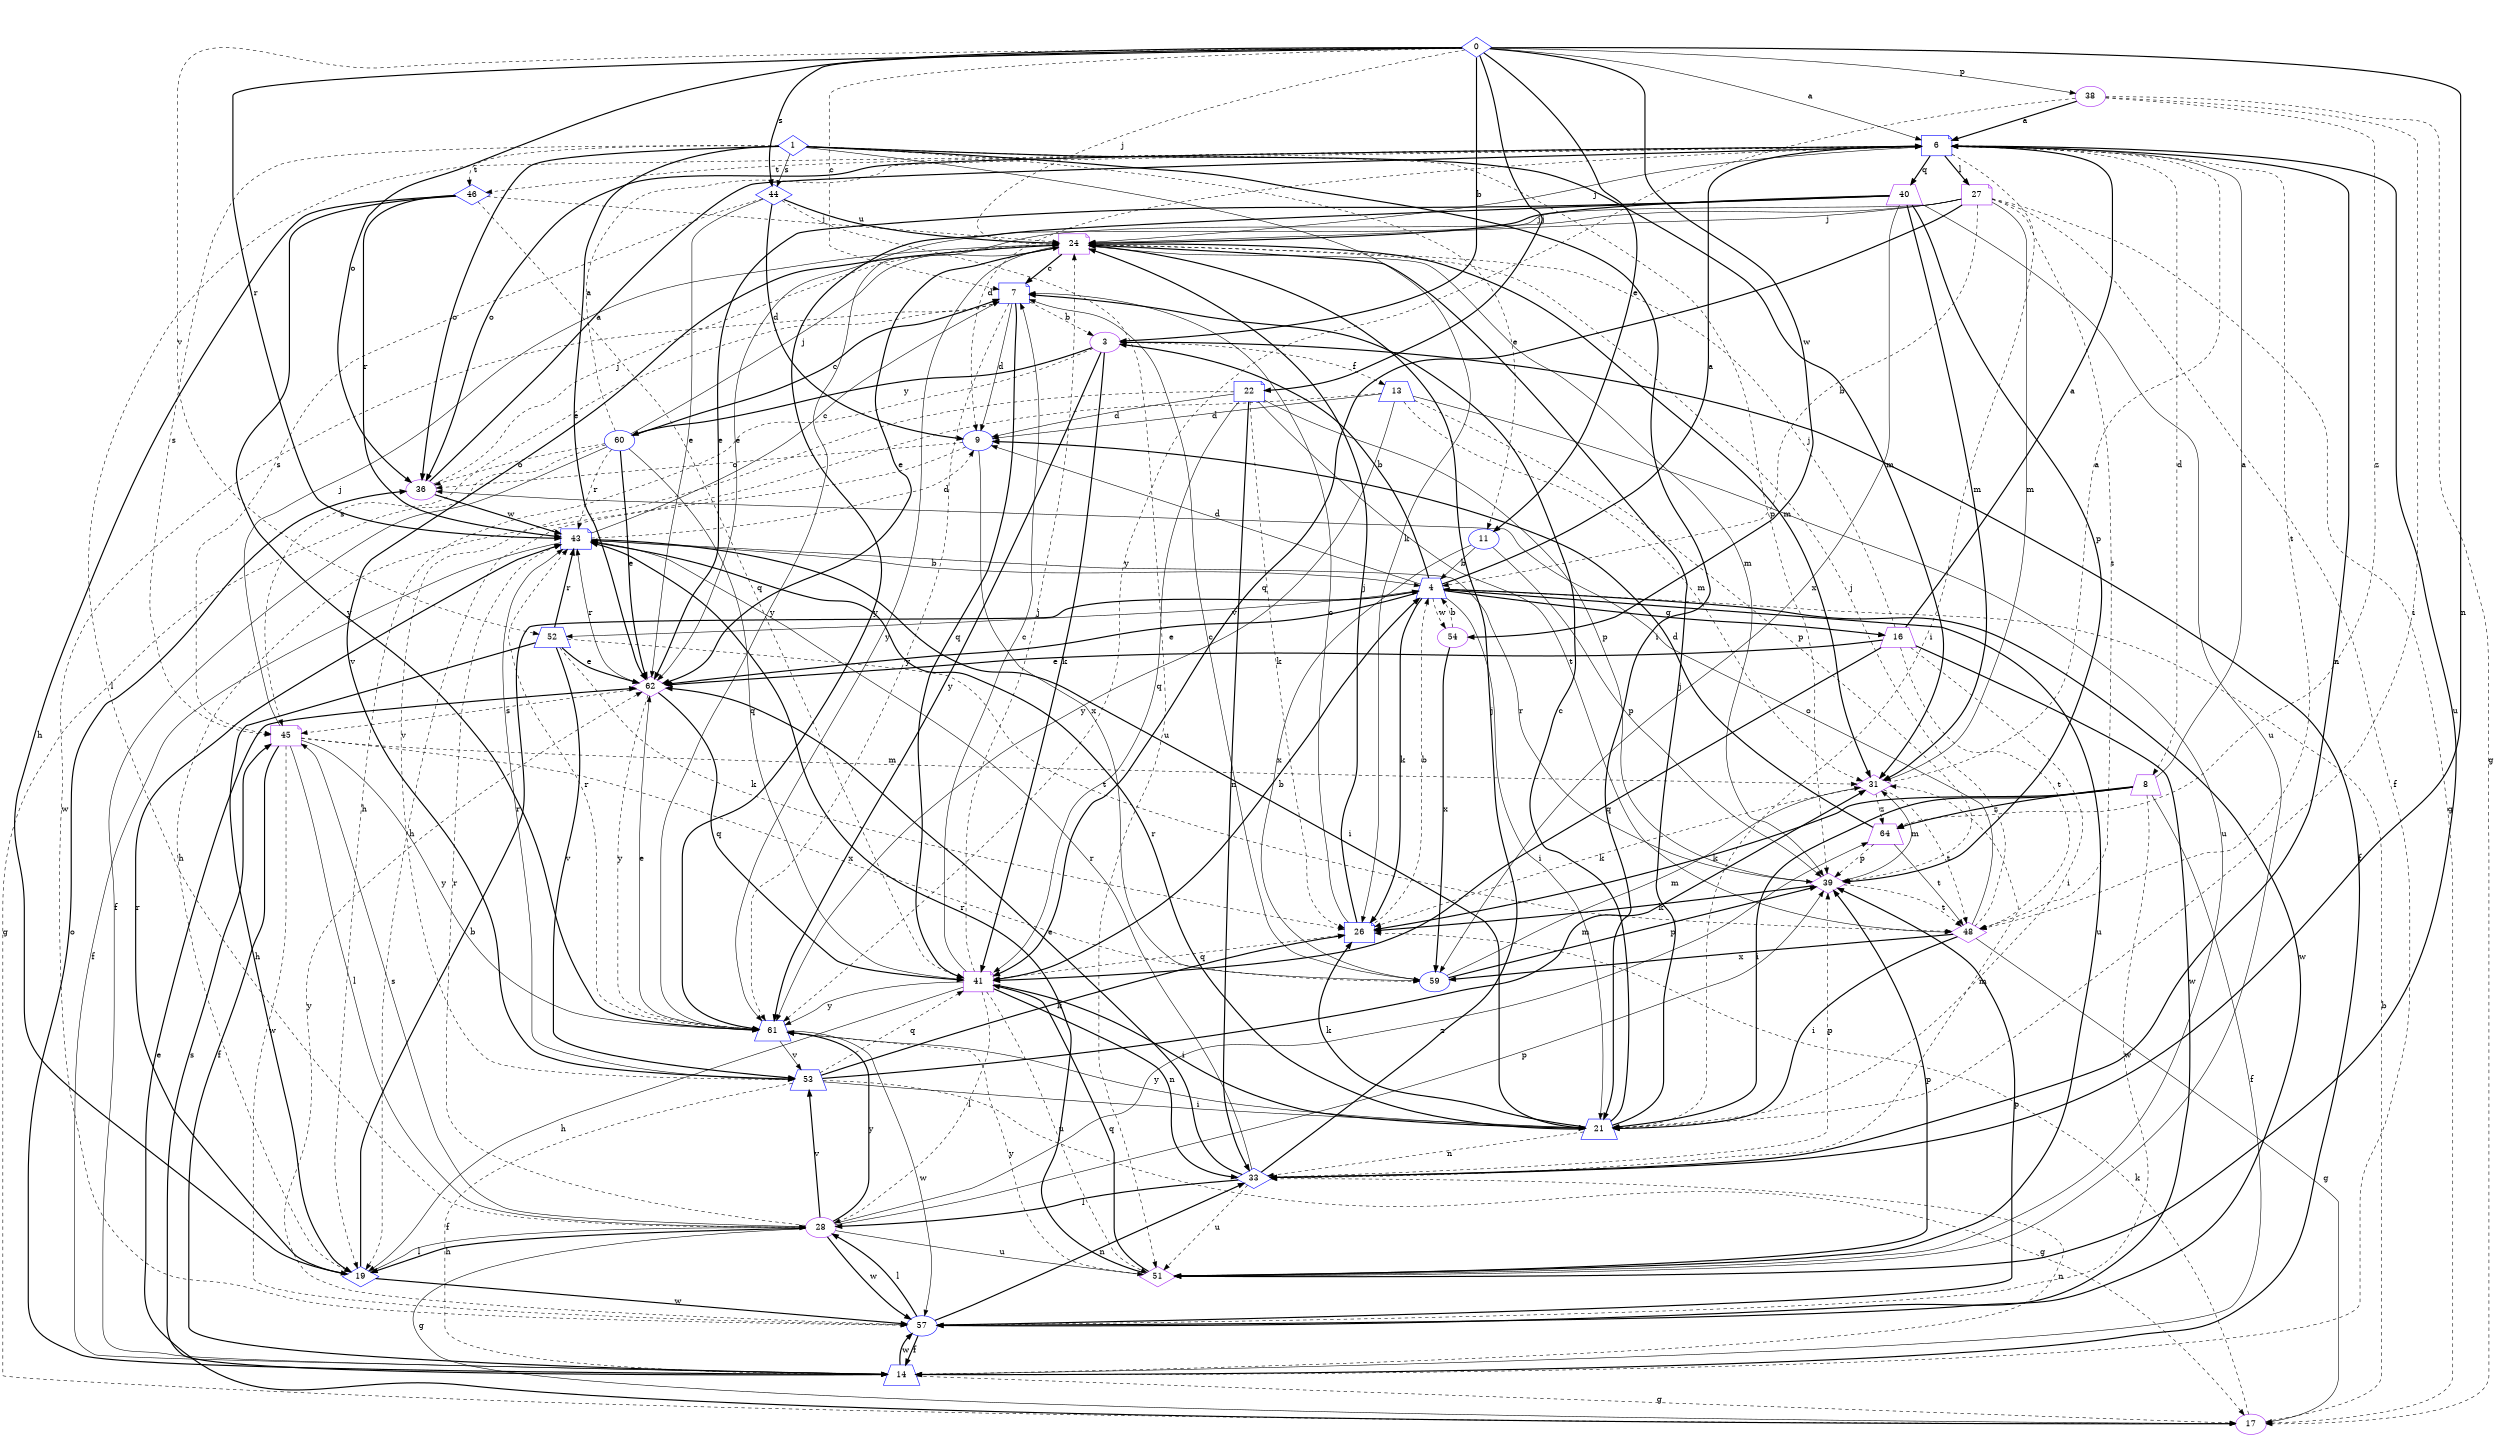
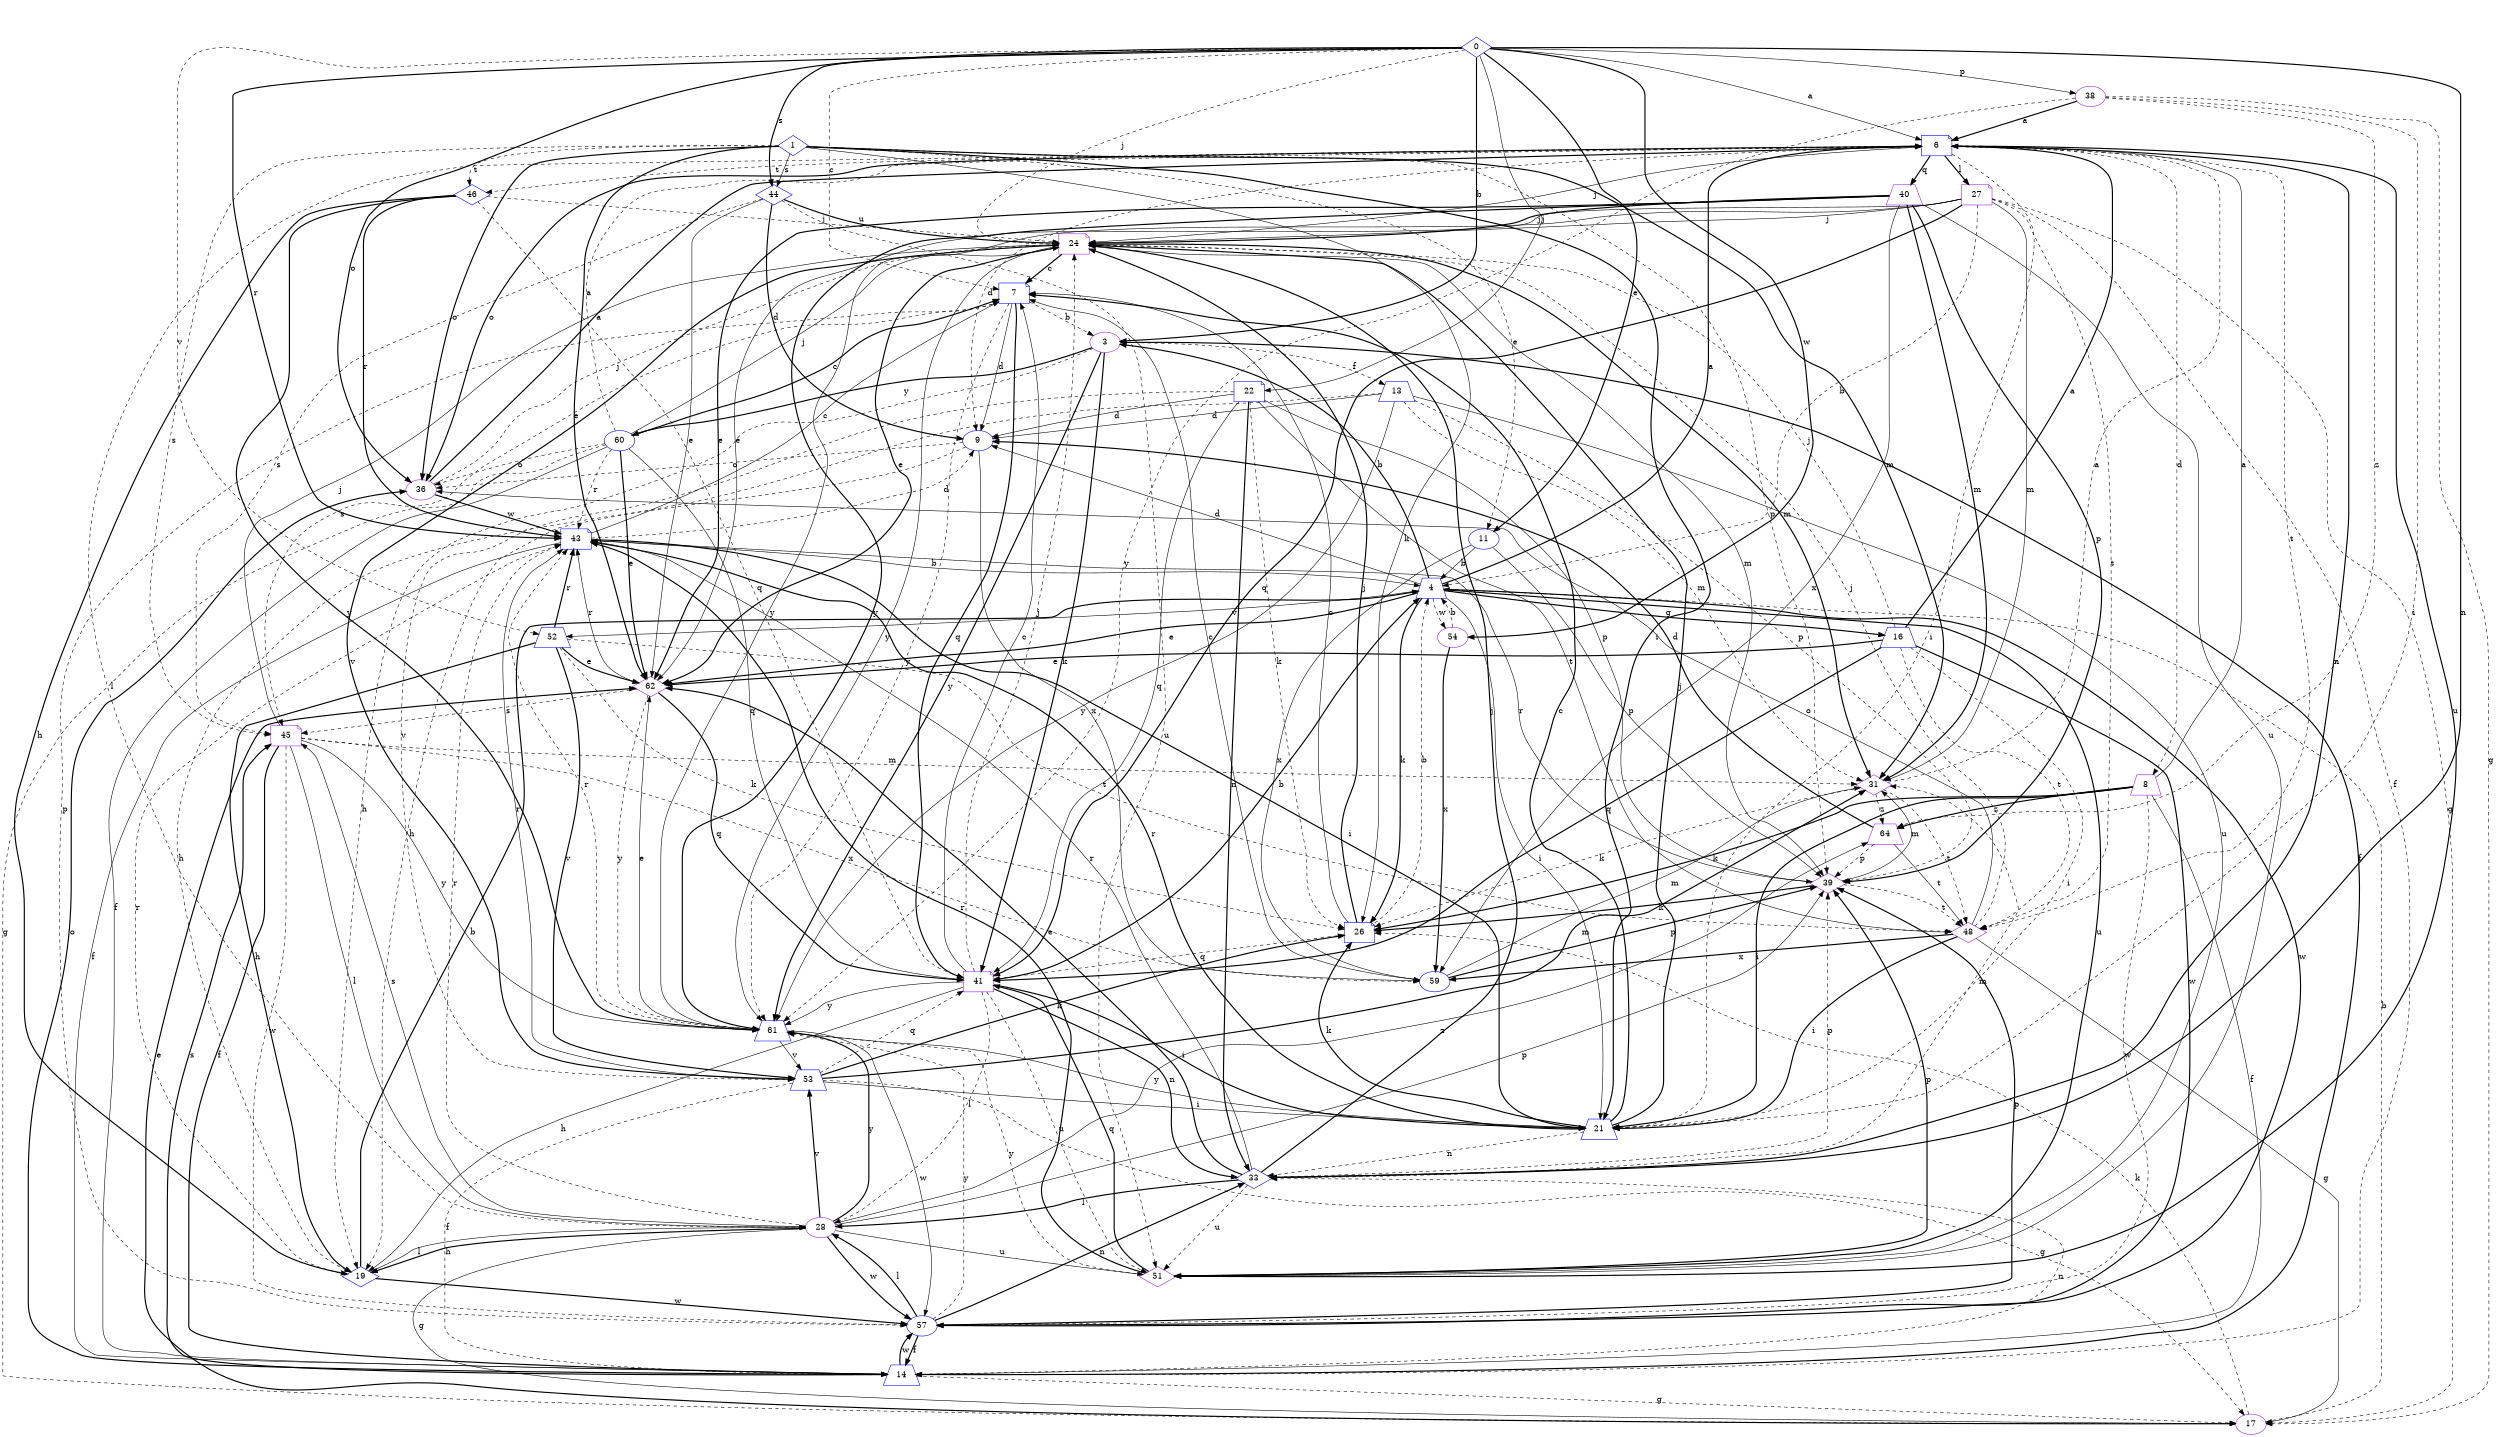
edge "0" -> "22": style bold -> solid
node "16": color purple -> blue
edge "7" -> "57": label "w" -> "p"
edge "19" -> "43": style bold -> dashed
edge "57" -> "62": now "57" -> "61"
